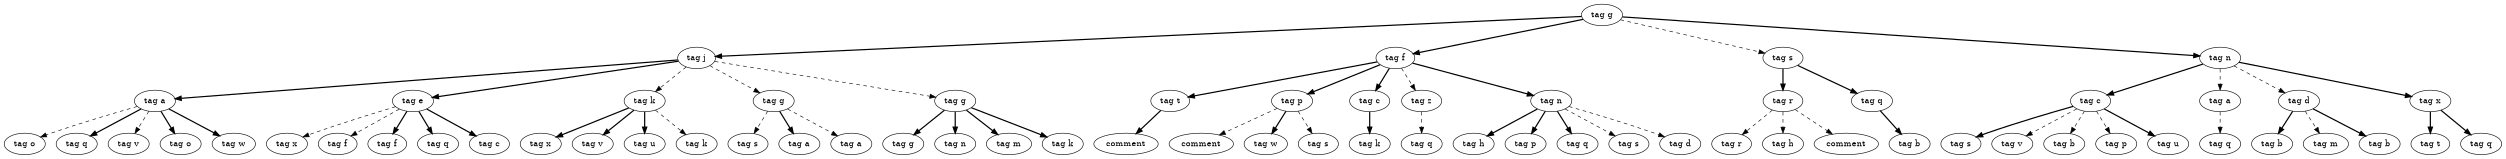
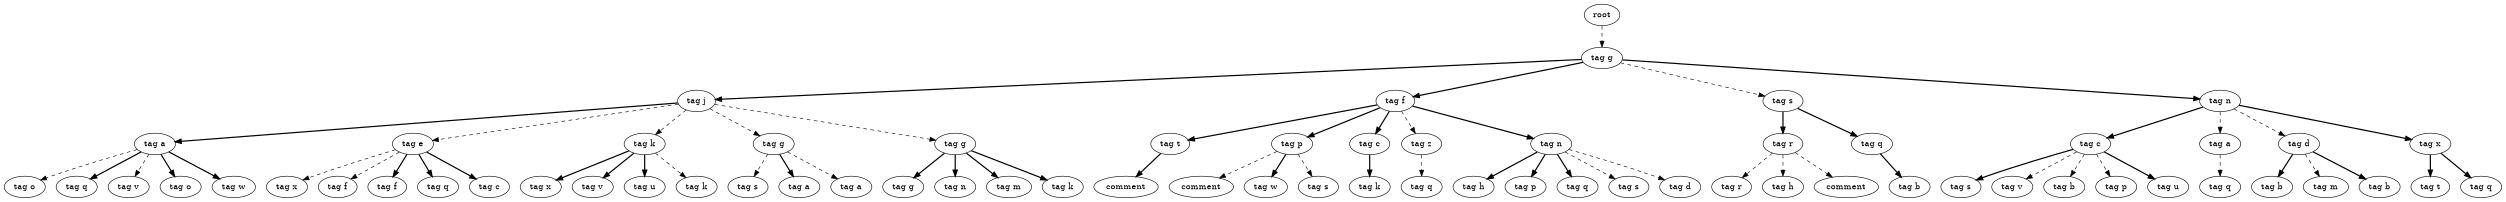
node "root": added
edge "tag j" -> "tag e": style bold -> dashed
